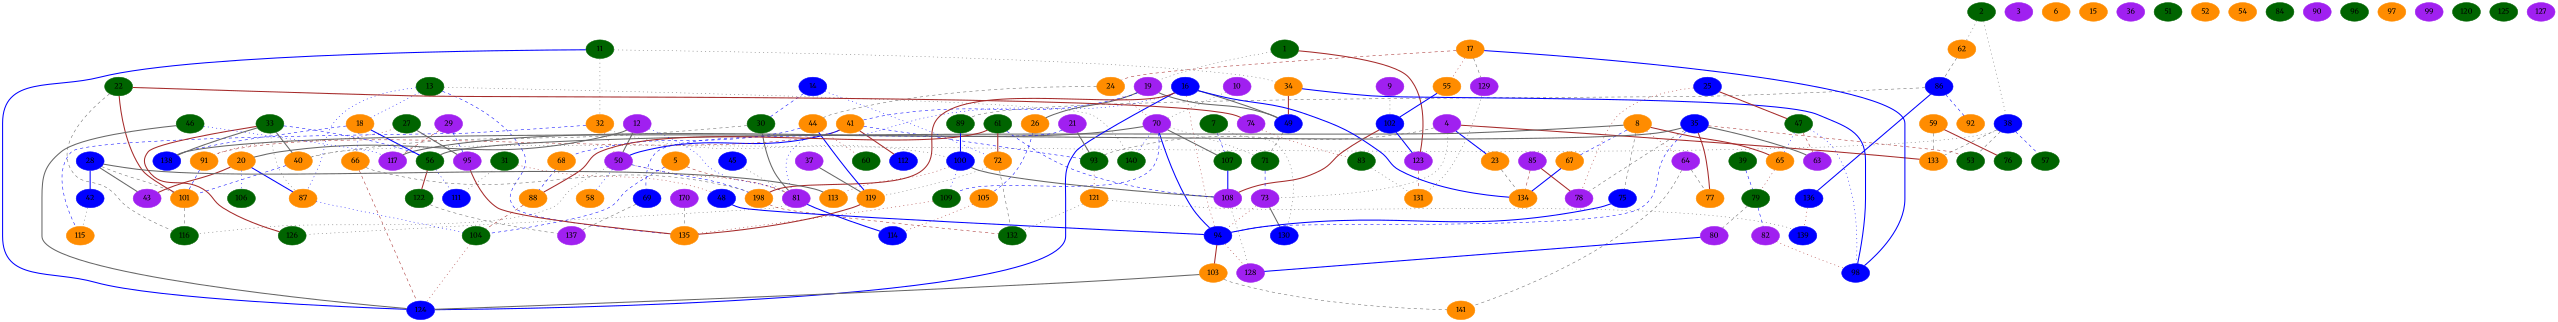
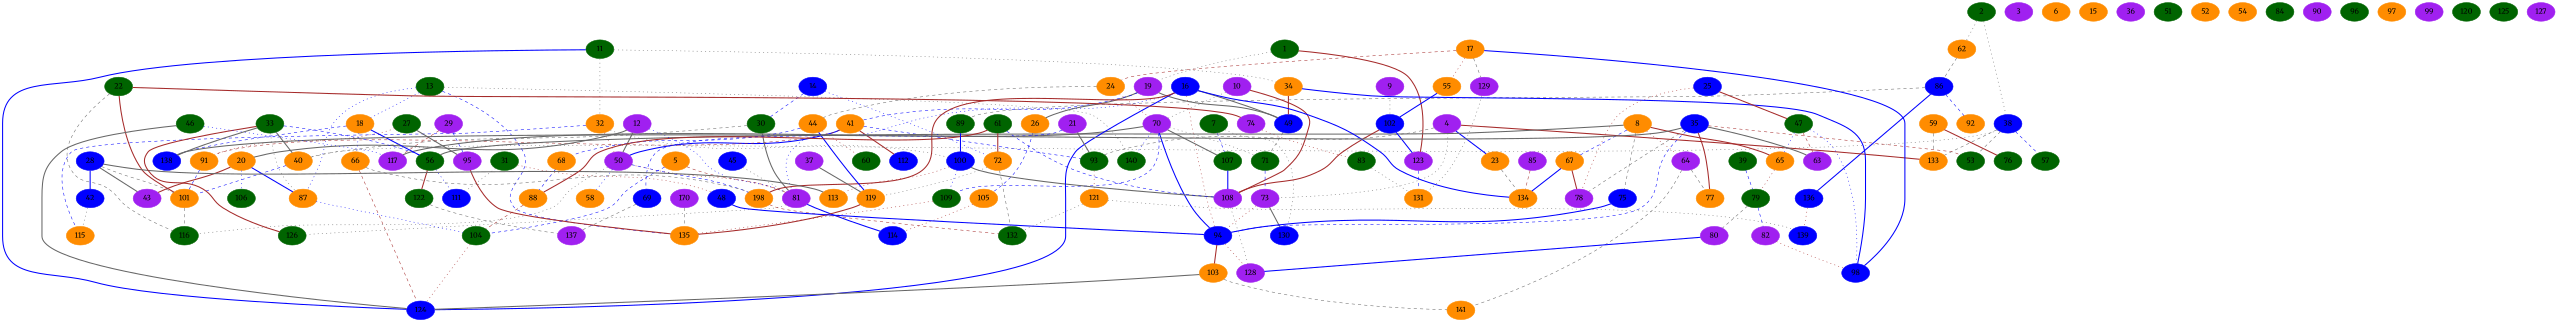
edge "10" -- "108": added
edge "85" -- "78": now "67" -- "78"
edge "123" -- "131": color brown -> blue
